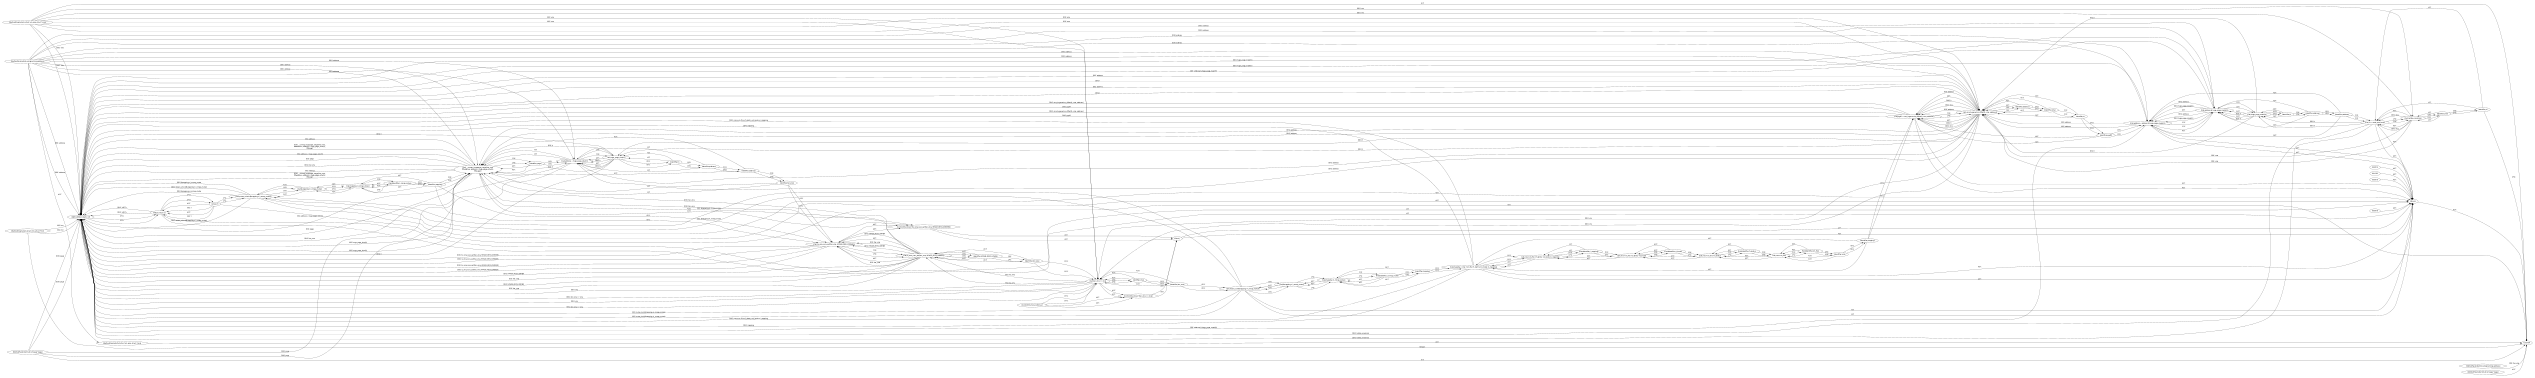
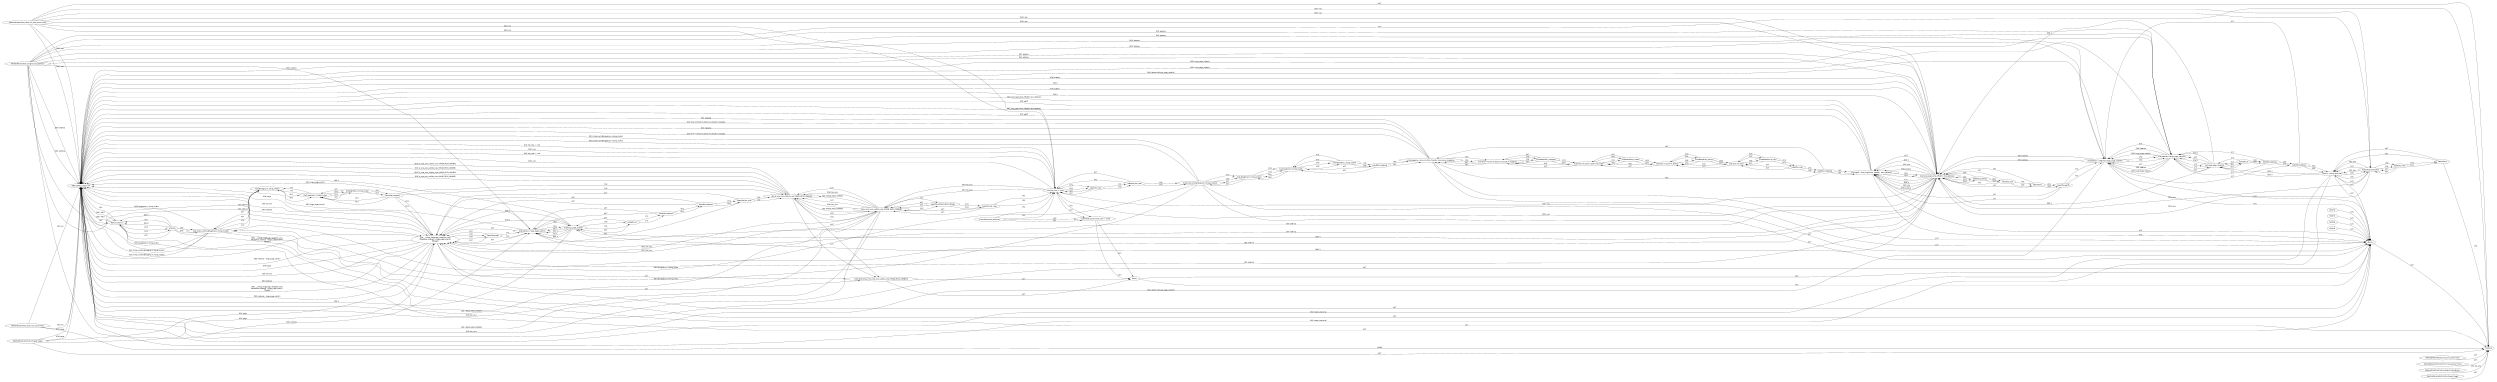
edge "(MethodParameterIn,unsigned long address)" -> "(MethodParameterOut,struct vm_area_struct *vma)": now "(MethodParameterIn,unsigned long address)" -> "1000104"
node "(MethodParameterOut,struct mm_struct *mm)": added
